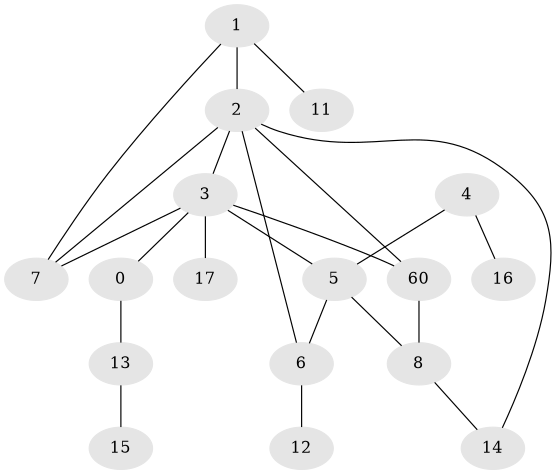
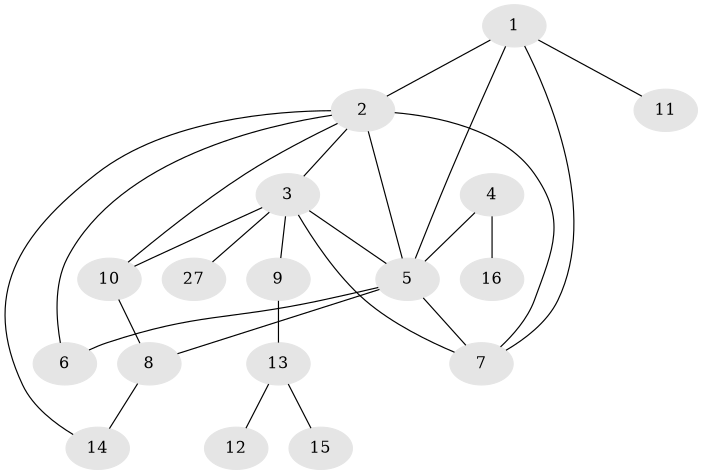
edge "1" -- "5": added
edge "2" -- "5": added
node "0": label "0" -> "9"
node "17": label "17" -> "27"
node "60": label "60" -> "10"
edge "5" -- "7": added
edge "6" -- "12": now "13" -- "12"
